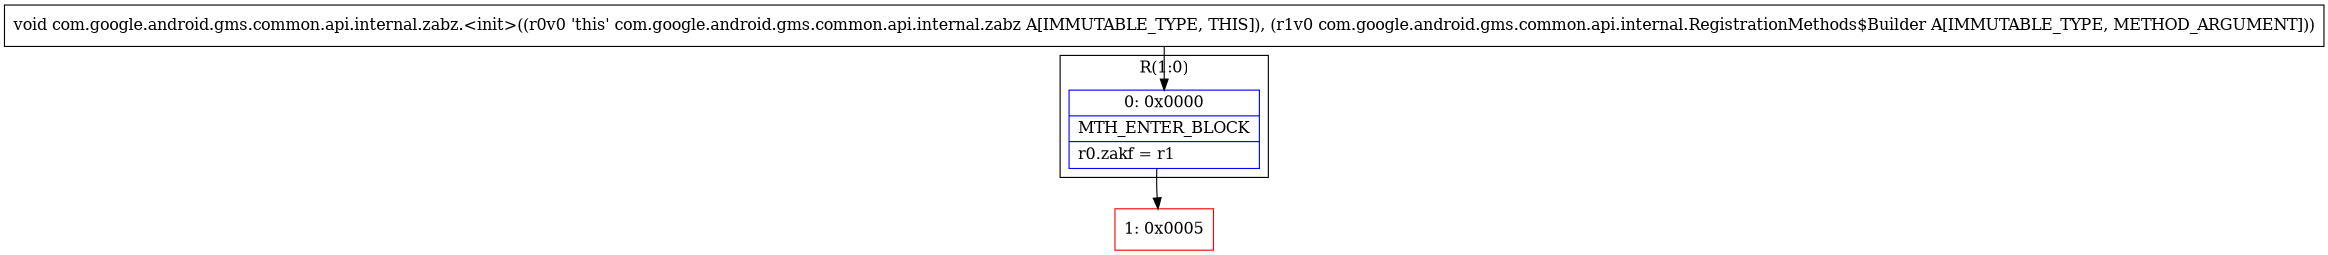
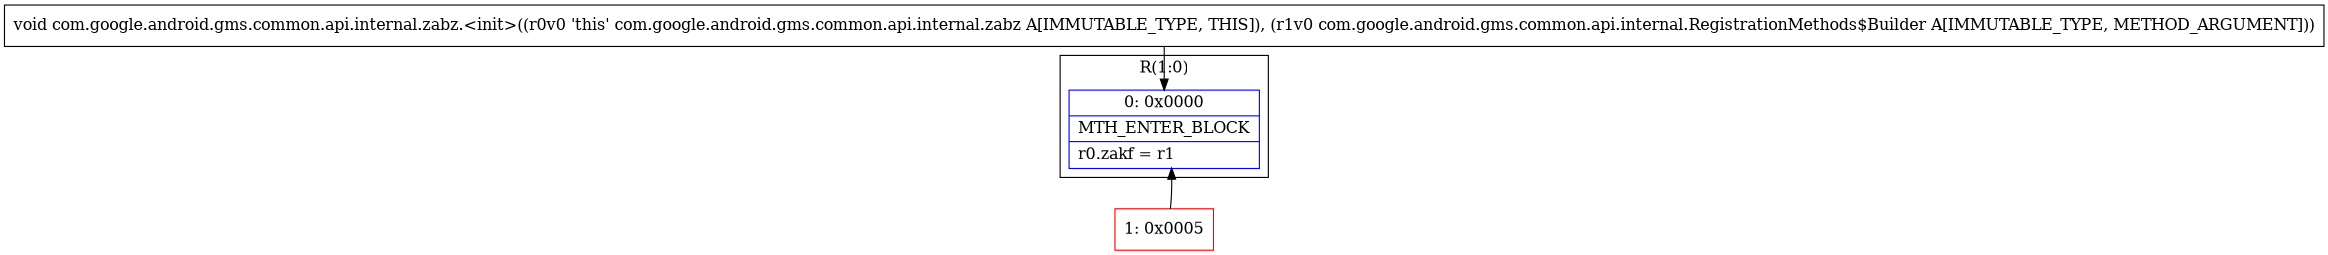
edge "0: 0x0000" -> "1: 0x0005": reversed
